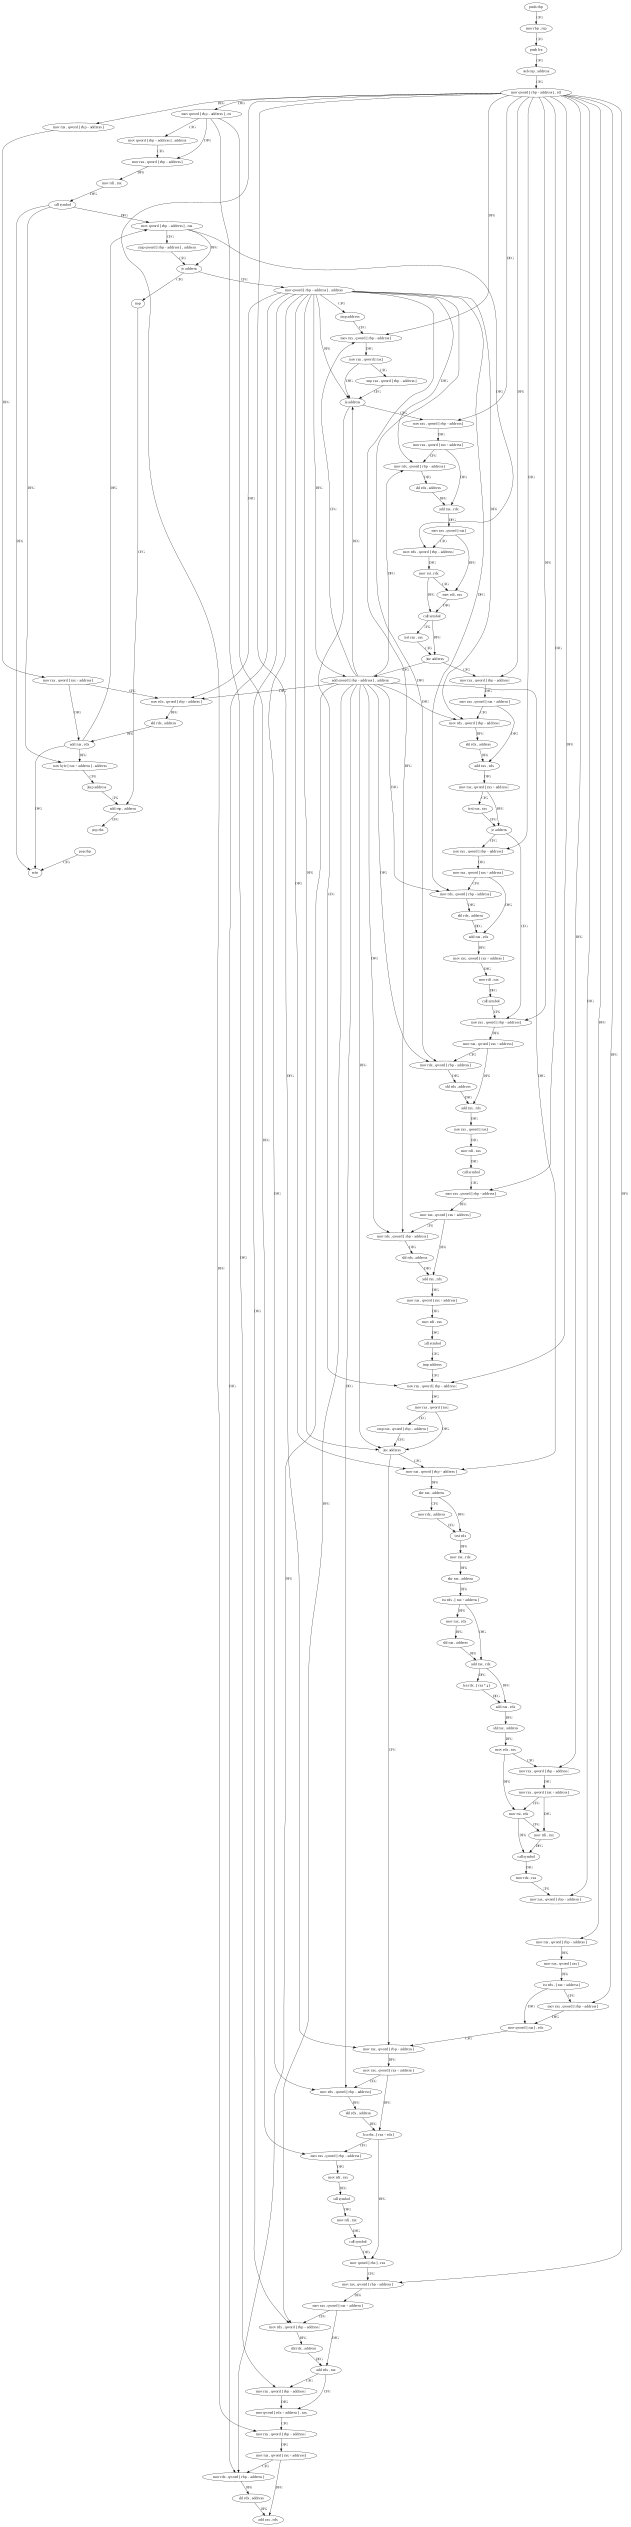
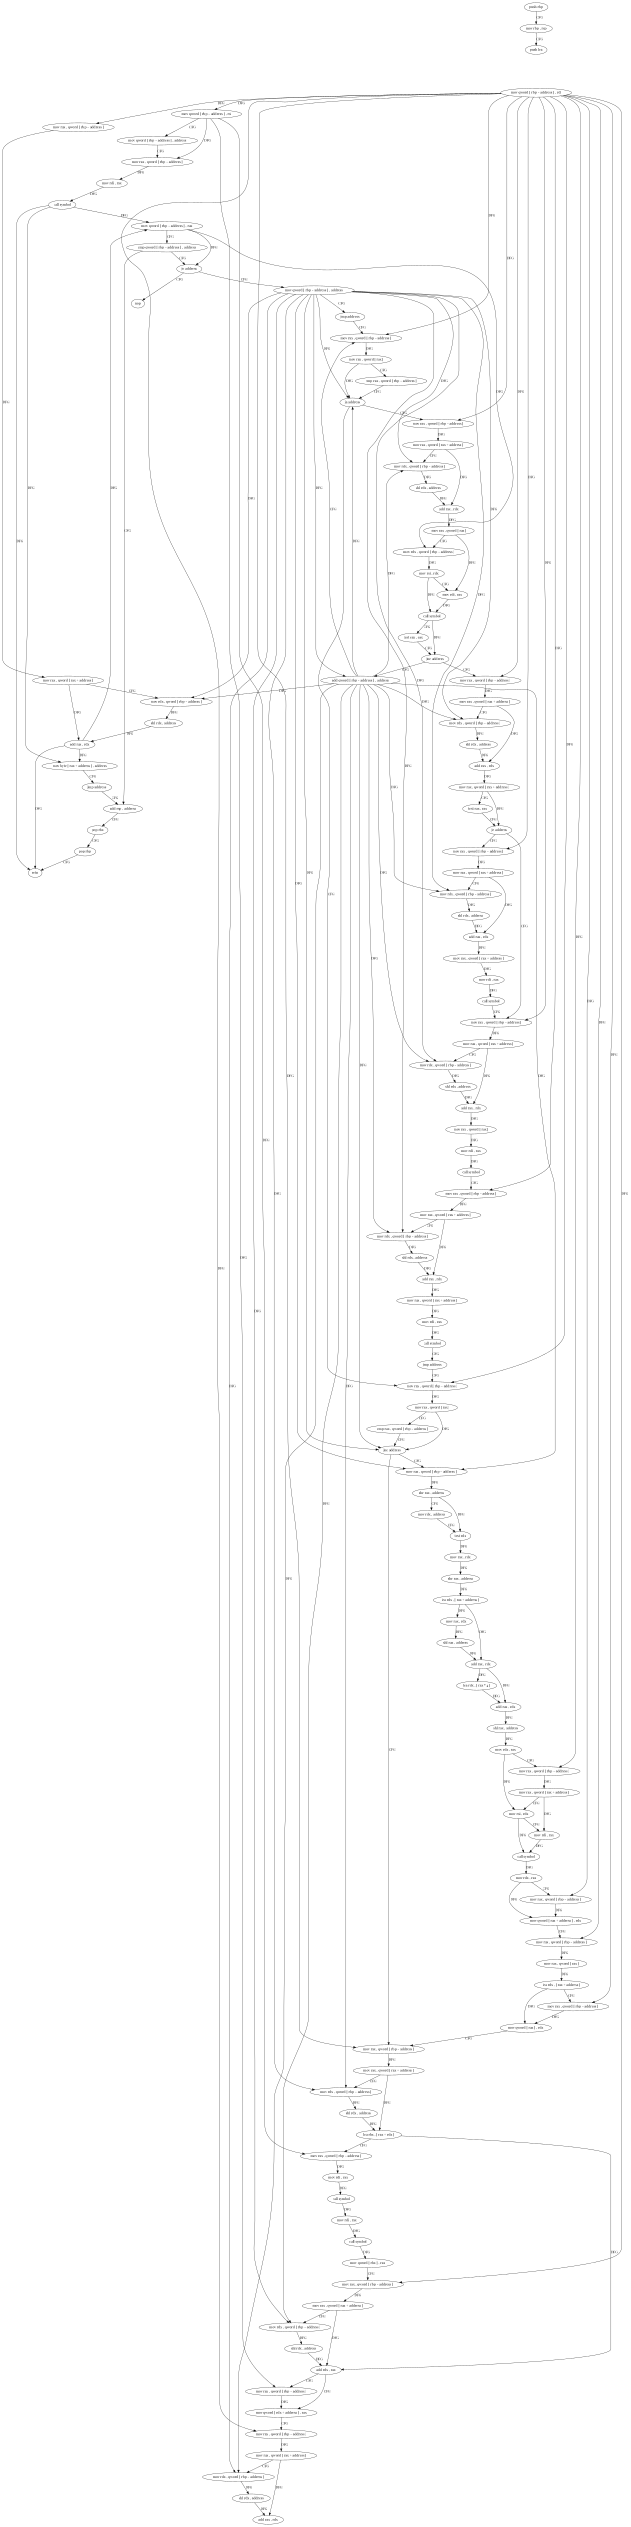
node "sub rsp , address": removed
edge "nop" -> "add rsp , address": now "cmp qword [ rbp - address ] , address" -> "add rsp , address"
edge "pop rbx" -> "pop rbp": added, label "CFG"
node "mov qword [ rax + address ] , rdx": added
edge "lea rbx , [ rax + rdx ]" -> "mov qword [ rbx ] , rax": now "lea rbx , [ rax + rdx ]" -> "add rdx , rax"
